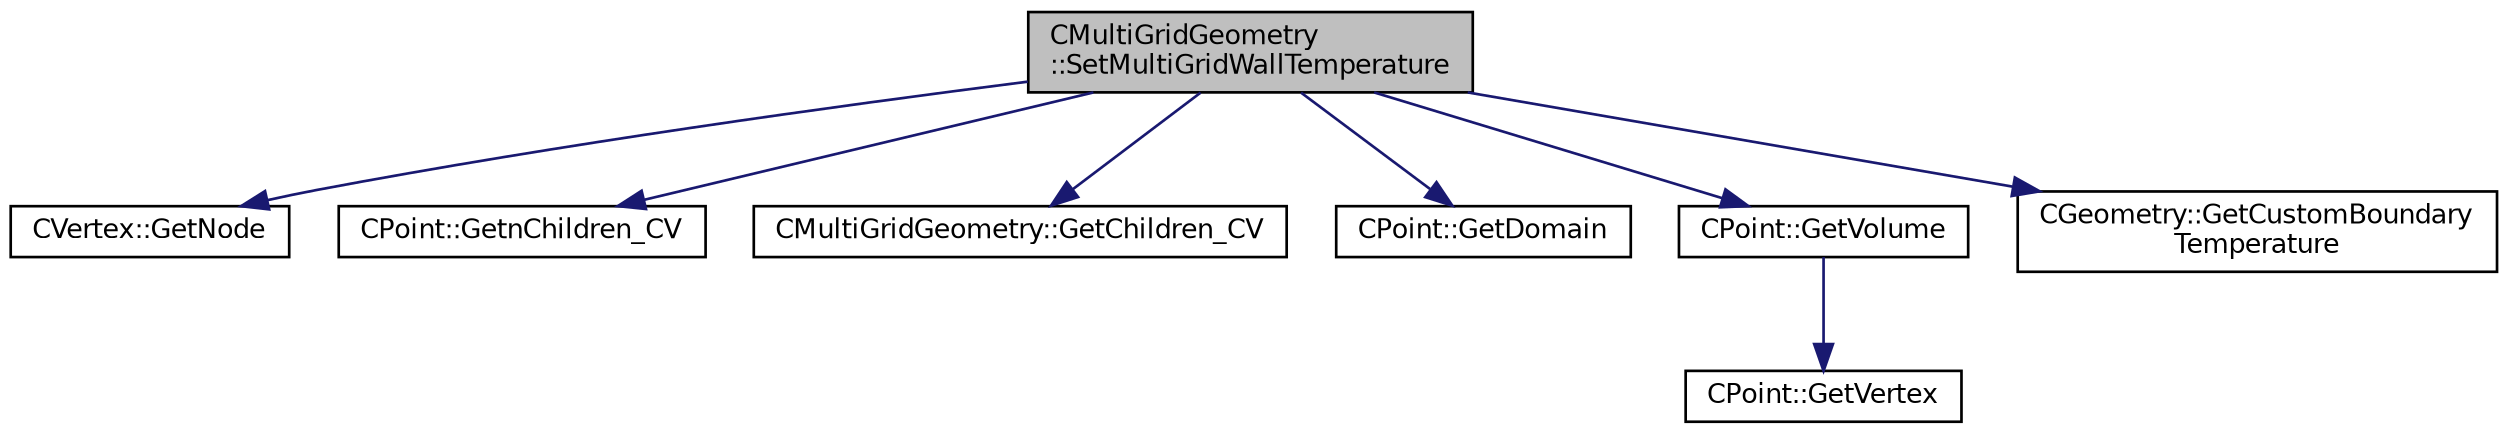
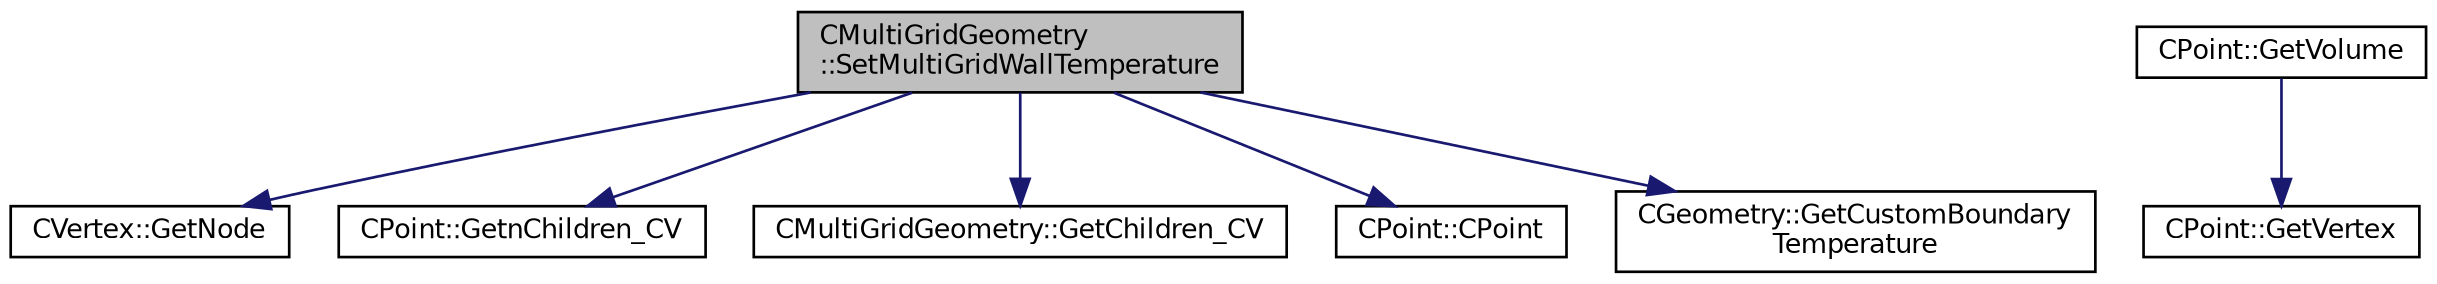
edge "CMultiGridGeometry ::SetMultiGridWallTemperature" -> "CPoint::GetVolume": removed
node "CPoint::GetDomain": label "CPoint::GetDomain" -> "CPoint::CPoint"
